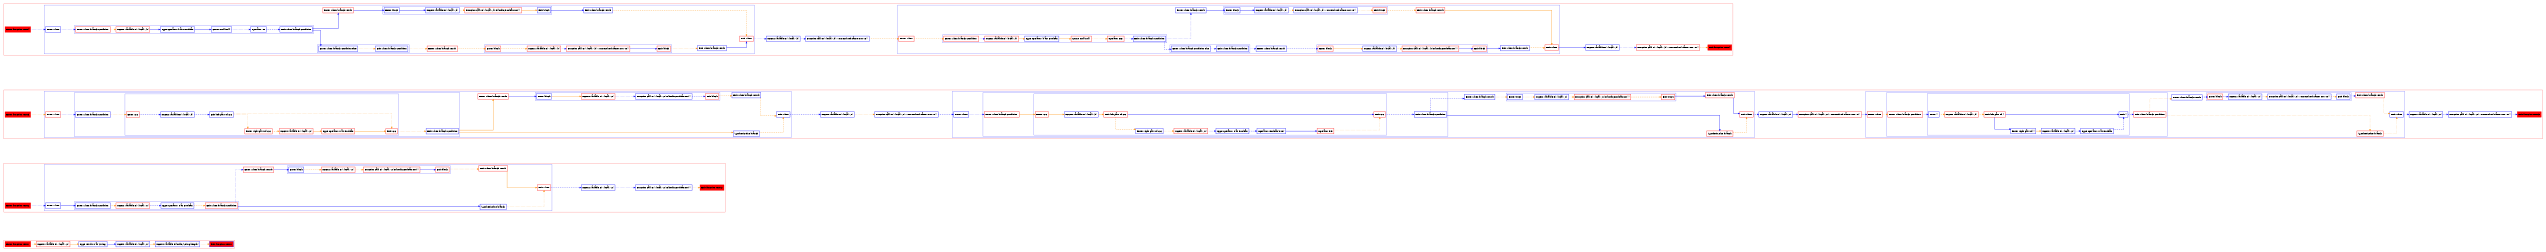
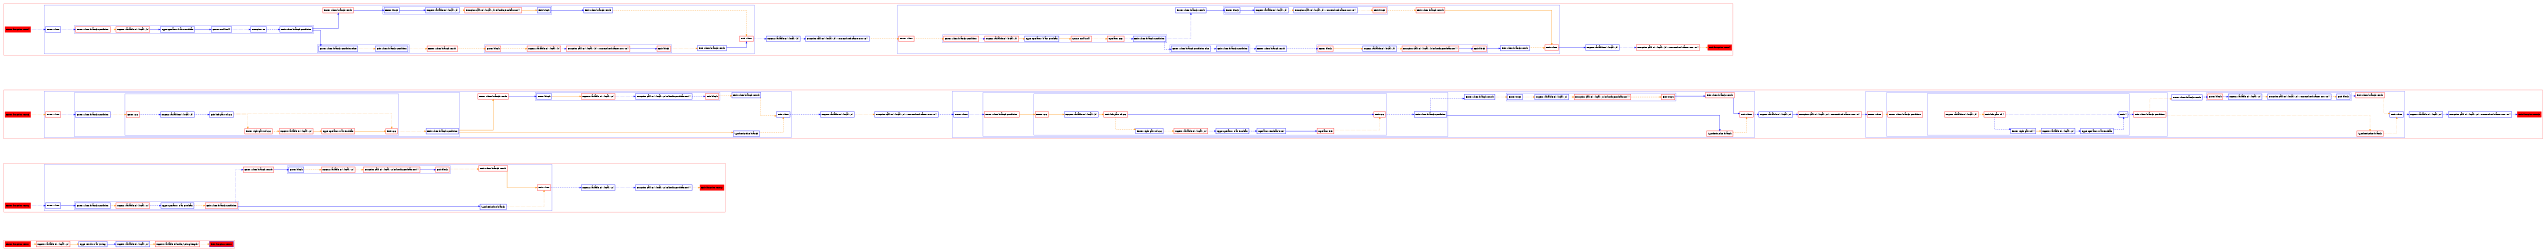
node "Operator !=": label "Operator !=" -> "Function !="
node "Enter ||": removed
edge "Exit left part of ||" -> "Exit ||": style bold -> dotted
edge "Exit left part of ||" -> "Enter right part of ||": style bold -> dashed
node "Access variable R|kotlin/String.length|": color blue -> red
